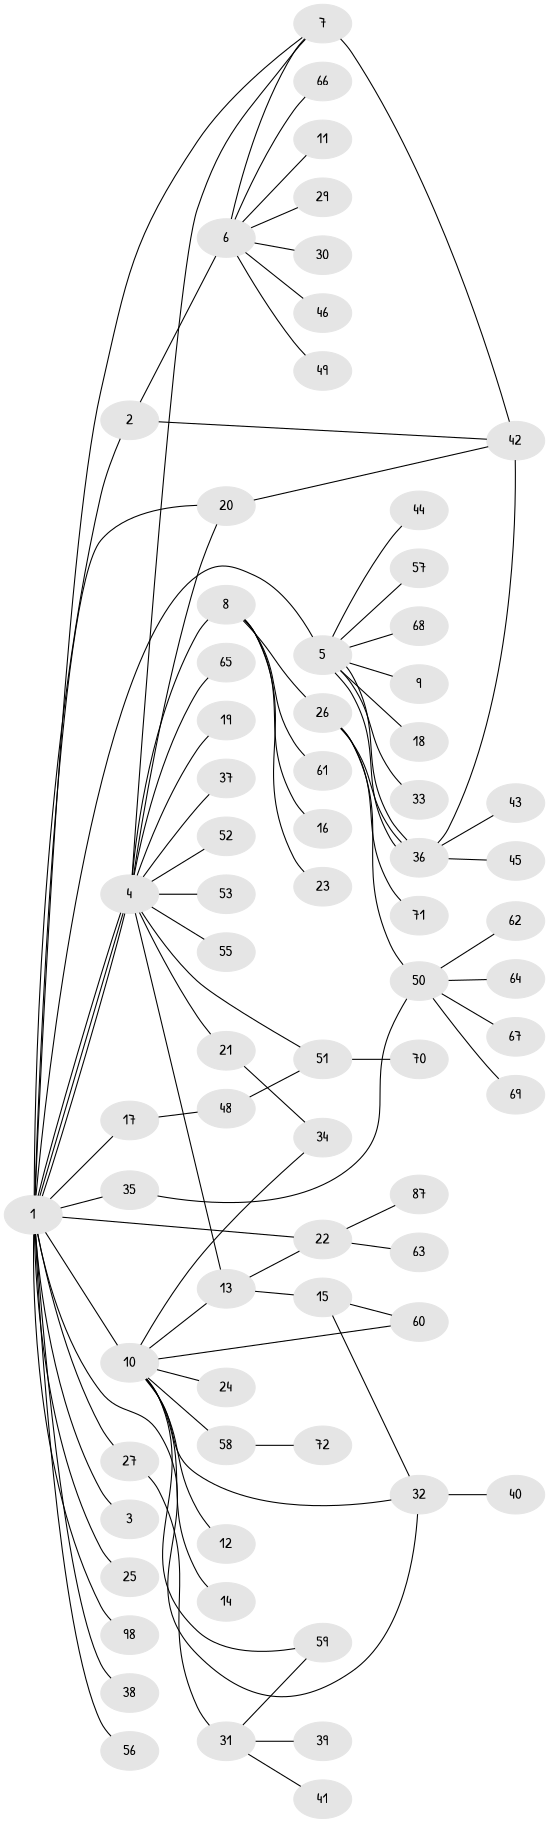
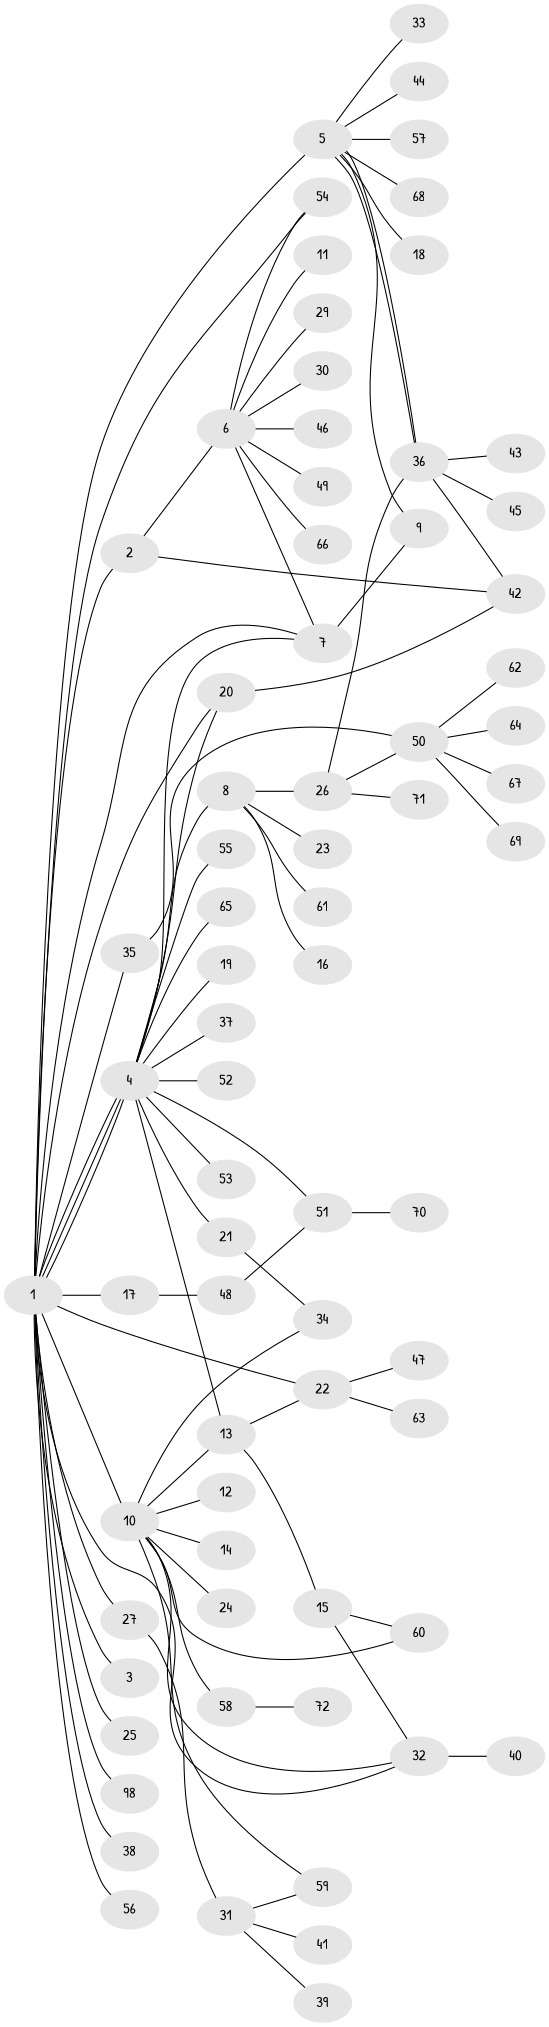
node "54": added
edge "7" -- "42": now "7" -- "9"
node "87": label "87" -> "47"
